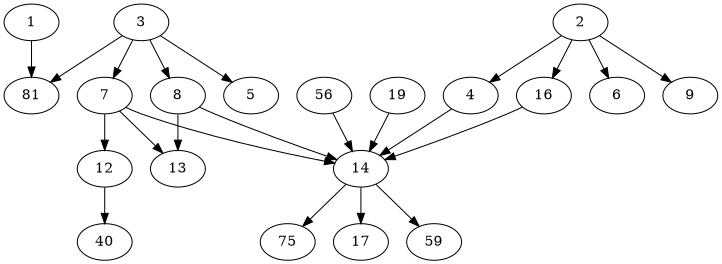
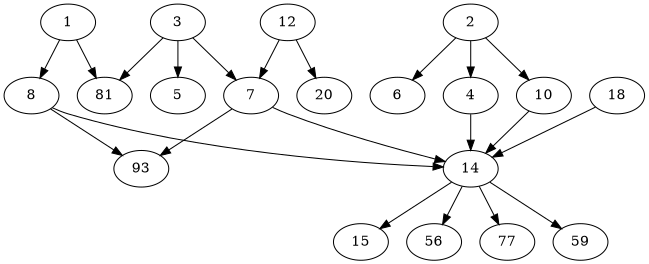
edge "3" -> "8": now "1" -> "8"
node "19": label "19" -> "18"
node "16": label "16" -> "10"
node "9": removed
edge "7" -> "12": reversed
edge "56" -> "14": reversed
node "13": label "13" -> "93"
node "40": label "40" -> "20"
node "75": label "75" -> "15"
node "17": label "17" -> "77"
